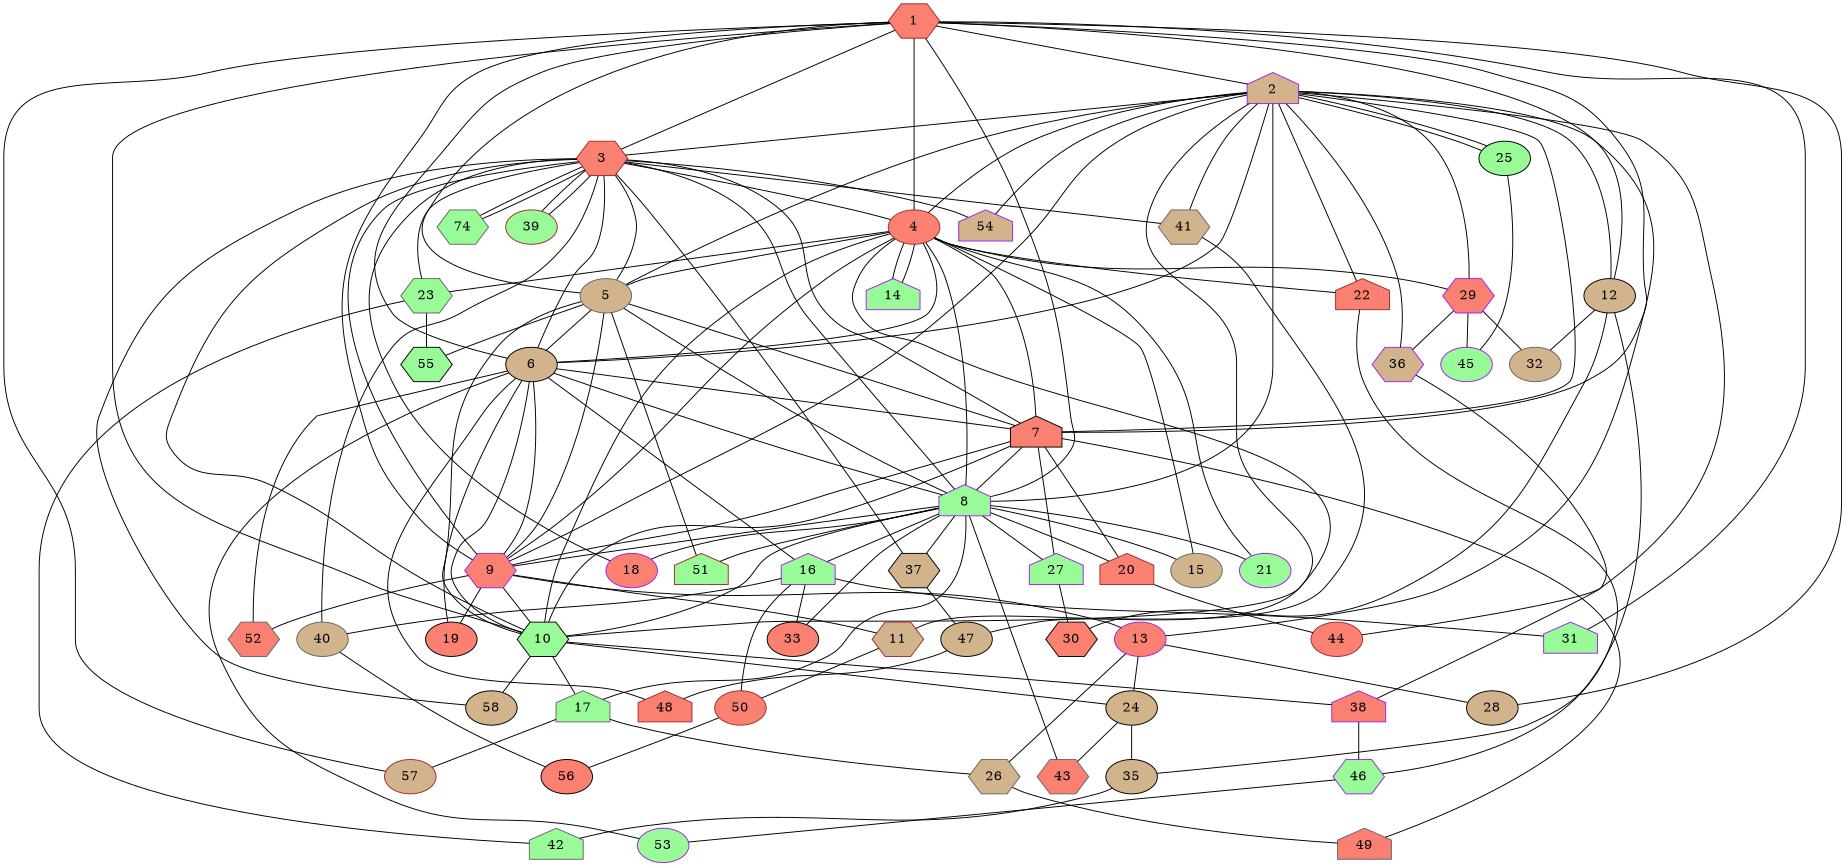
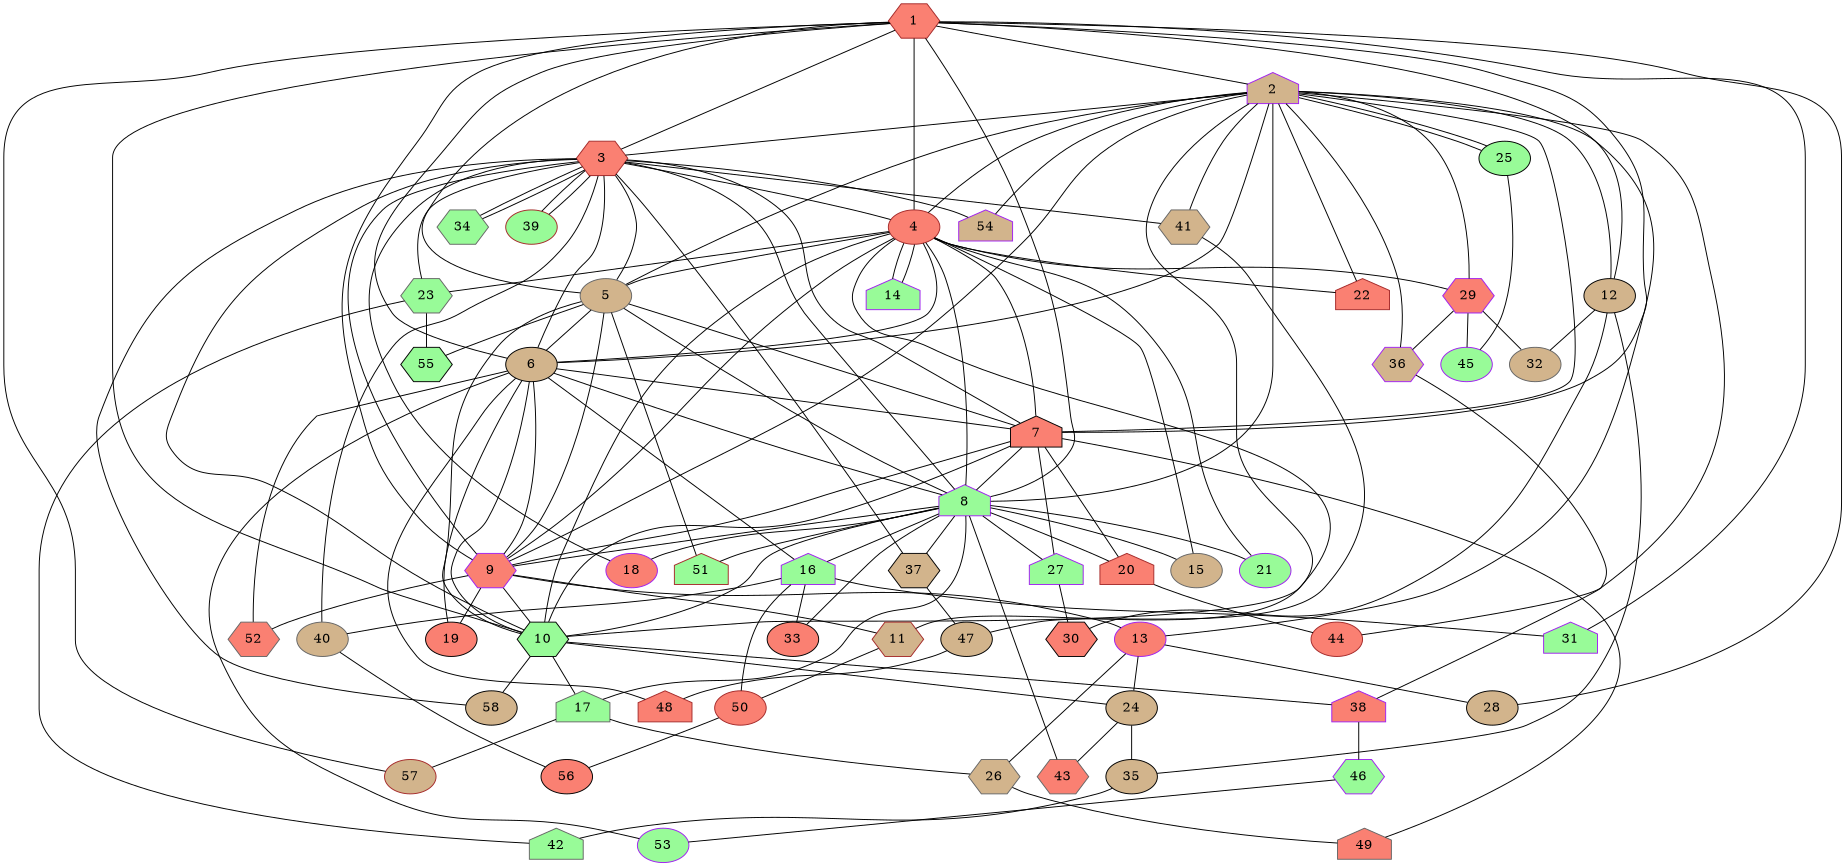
node "74": label "74" -> "34"
edge "22" -- "46": removed
